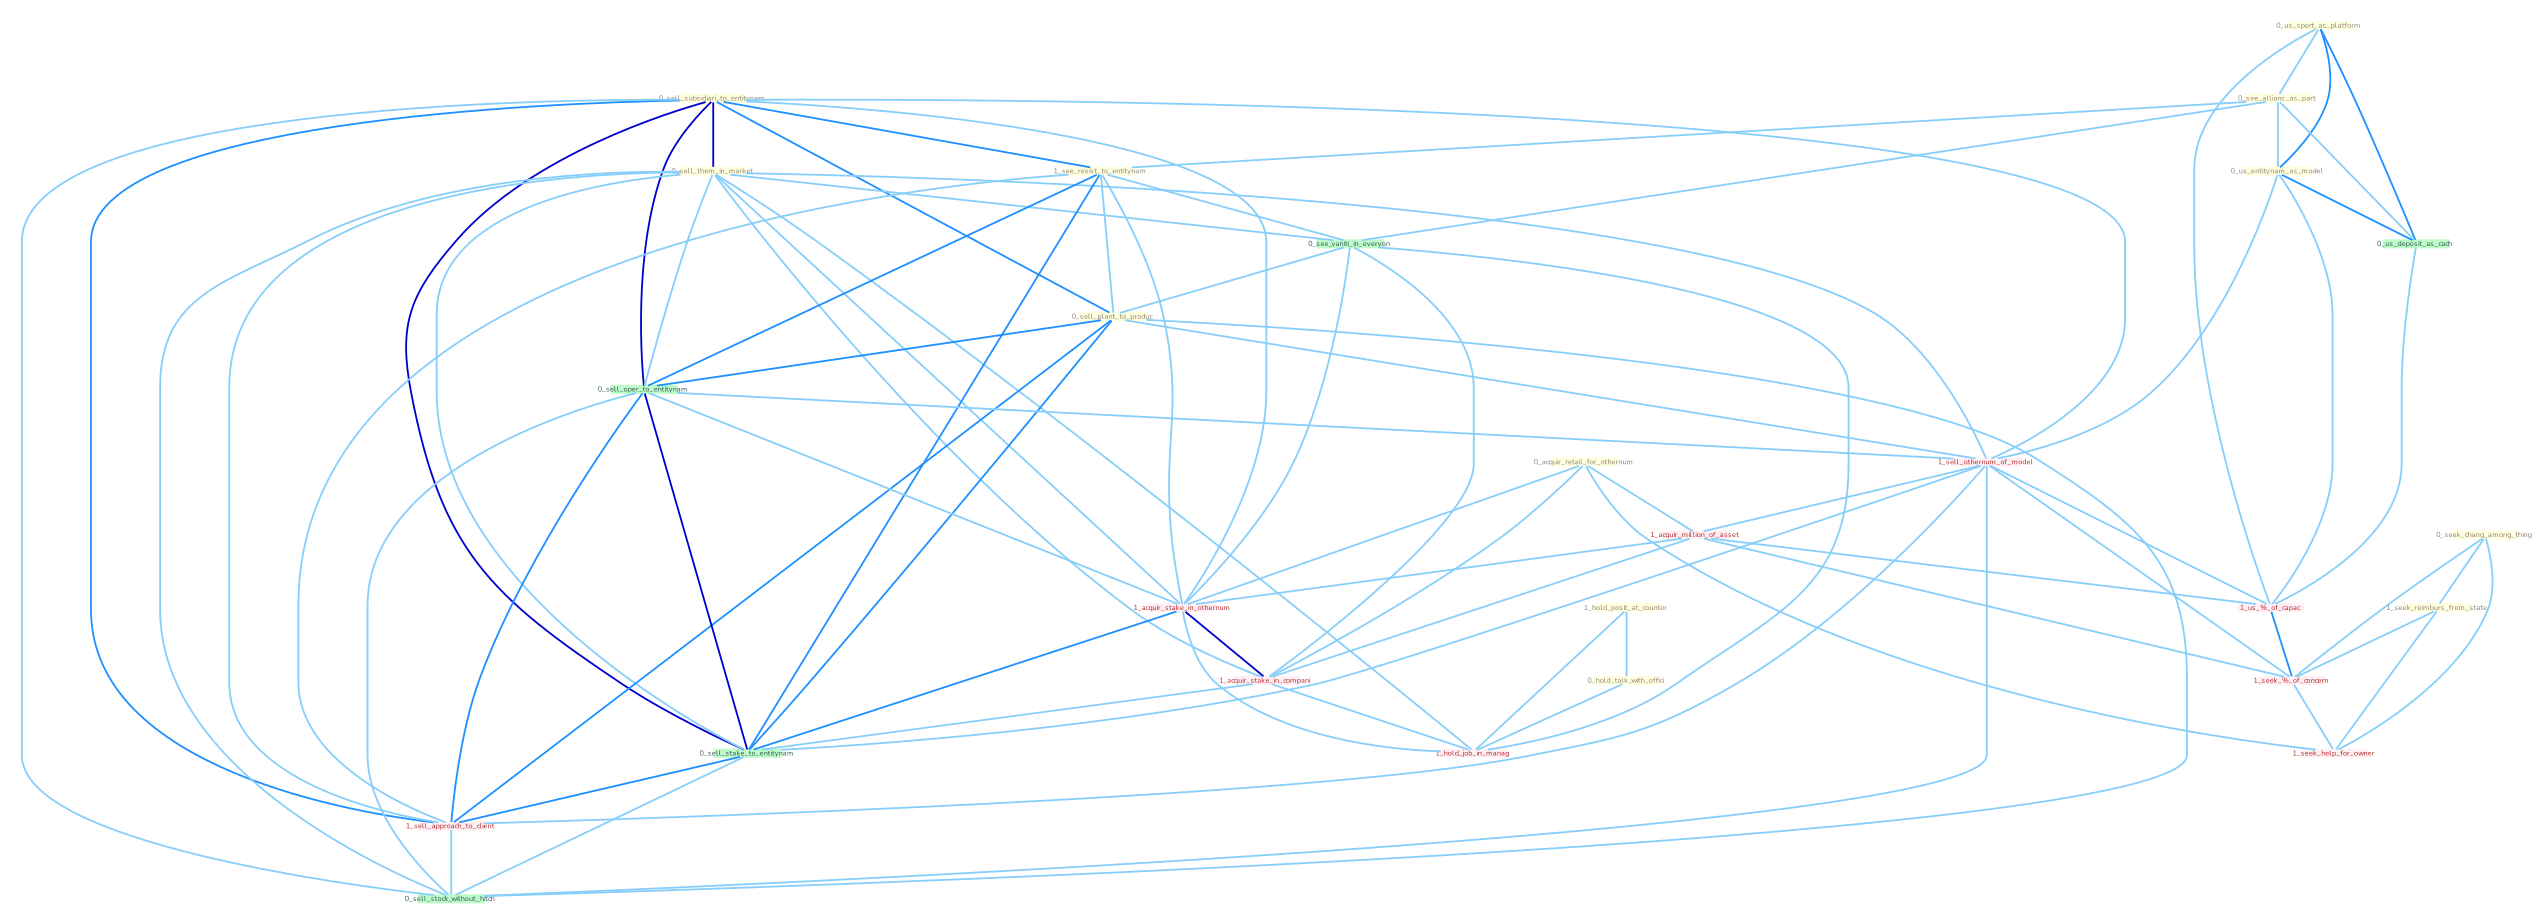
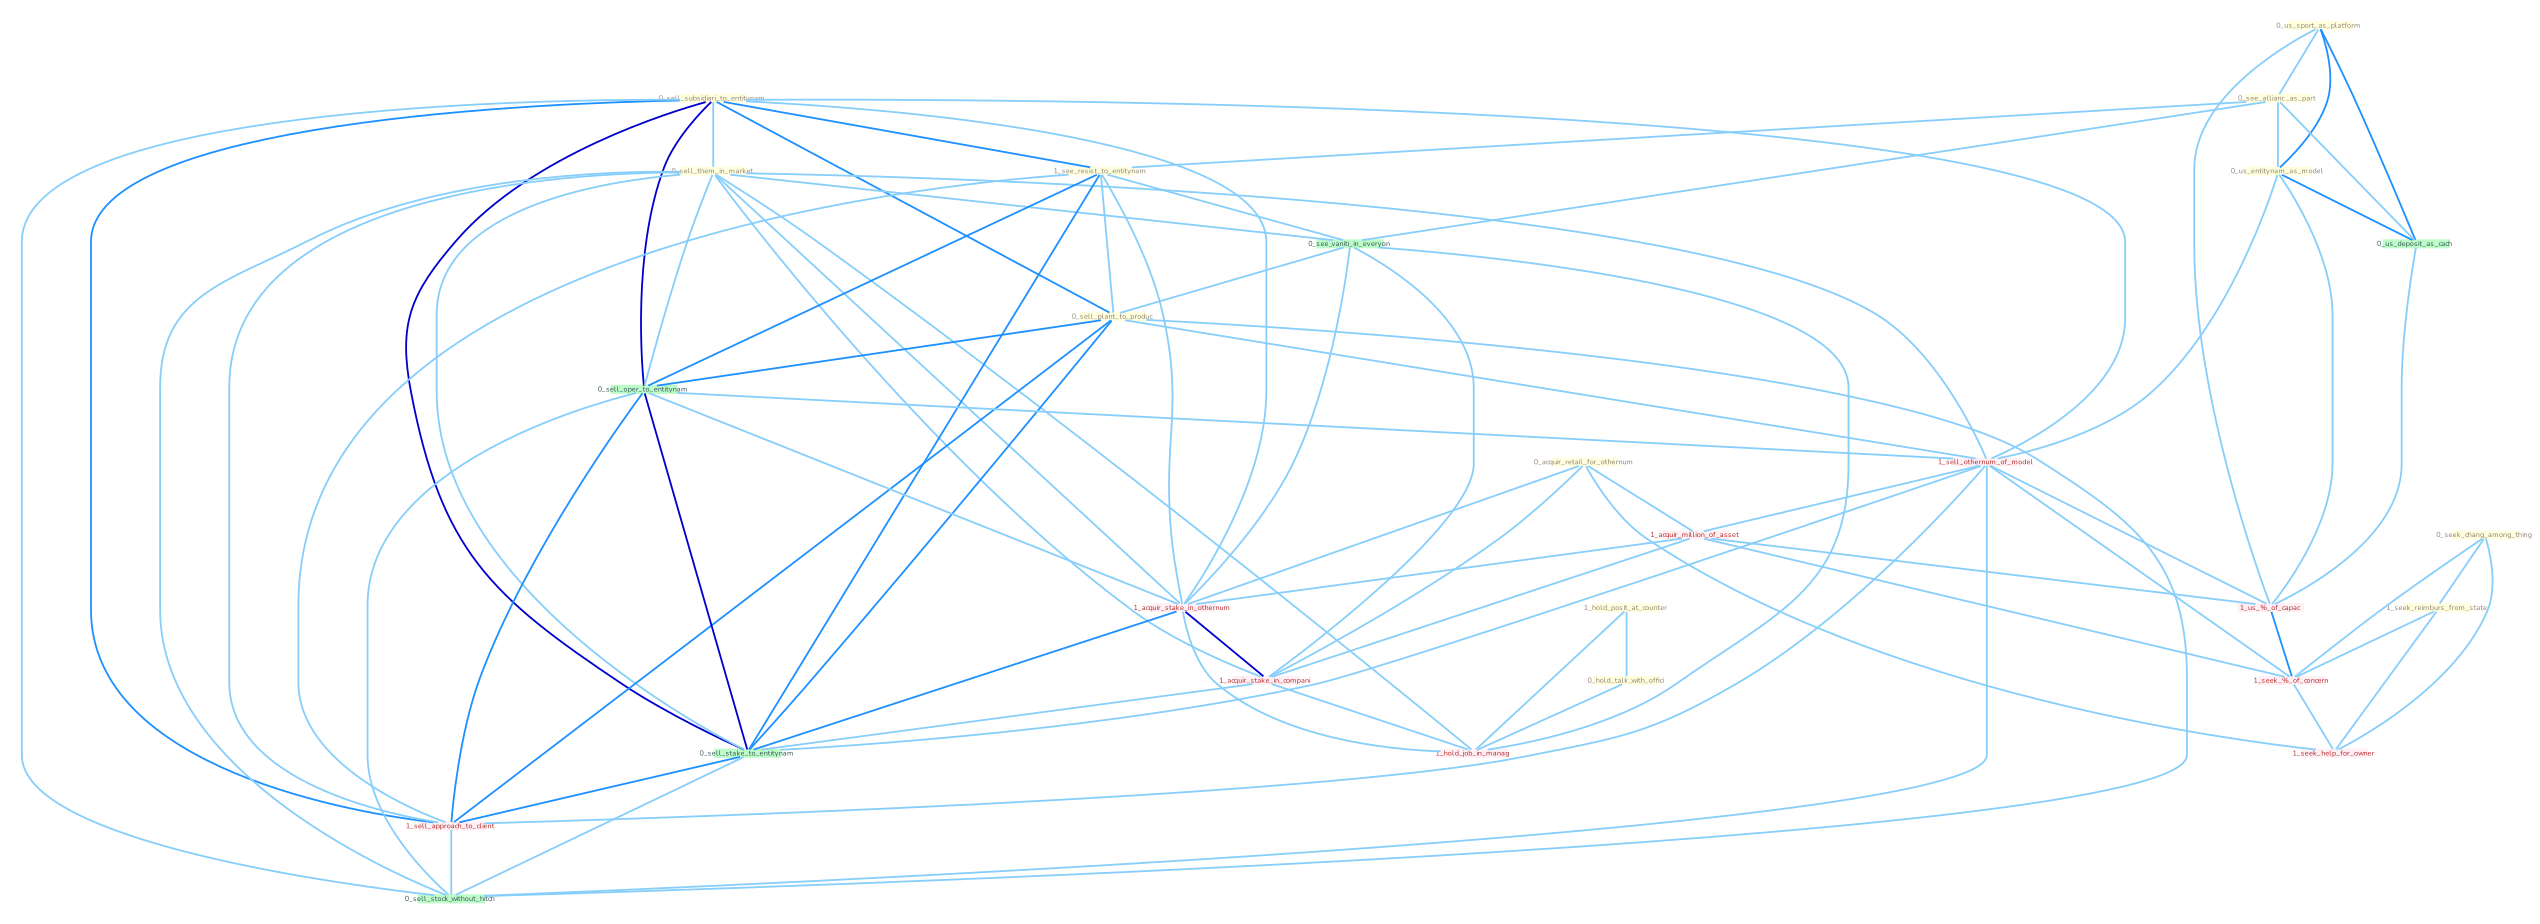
edge "0_sell_subsidiari_to_entitynam" -- "0_sell_them_in_market": color #0000cd -> #87cefa
